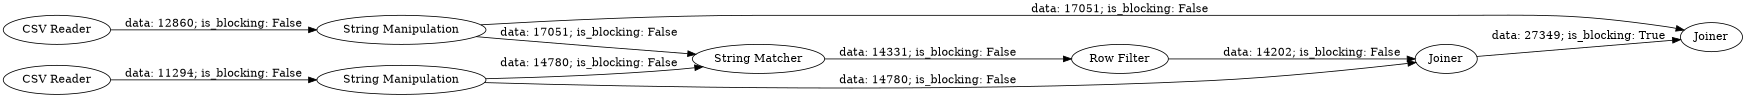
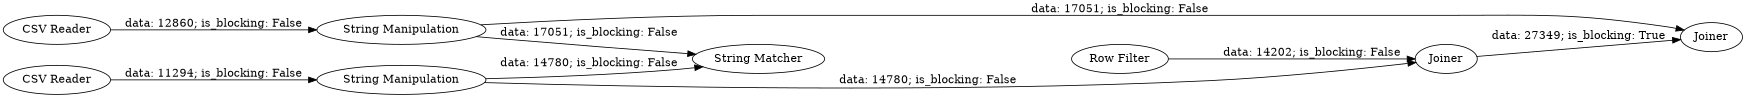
edge "String Matcher" -> "Row Filter": removed, label "data: 14331; is_blocking: False"
